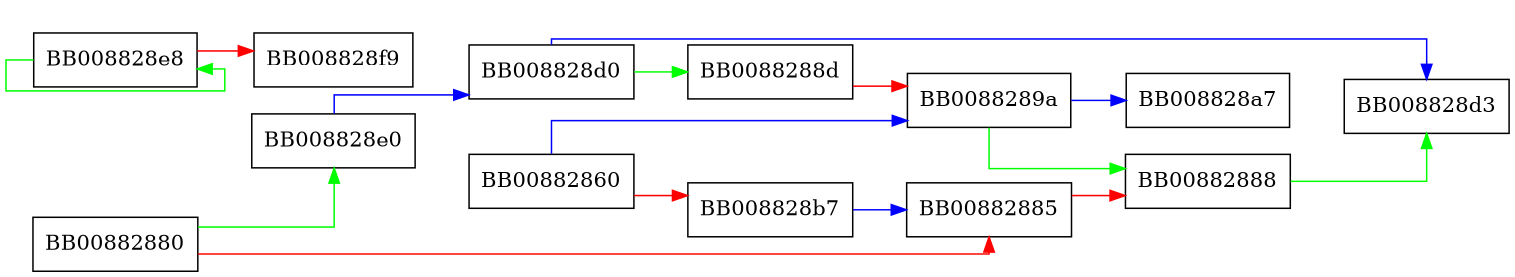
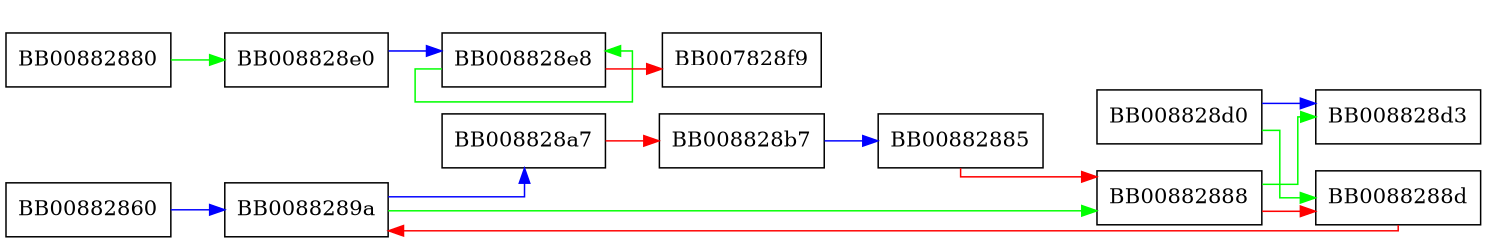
node "BB008828f9": label "BB008828f9" -> "BB007828f9"
edge "BB008828e0" -> "BB008828d0": now "BB008828e0" -> "BB008828e8"
edge "BB00882860" -> "BB008828b7": now "BB008828a7" -> "BB008828b7"
edge "BB00882888" -> "BB0088288d": added
edge "BB00882880" -> "BB00882885": removed
